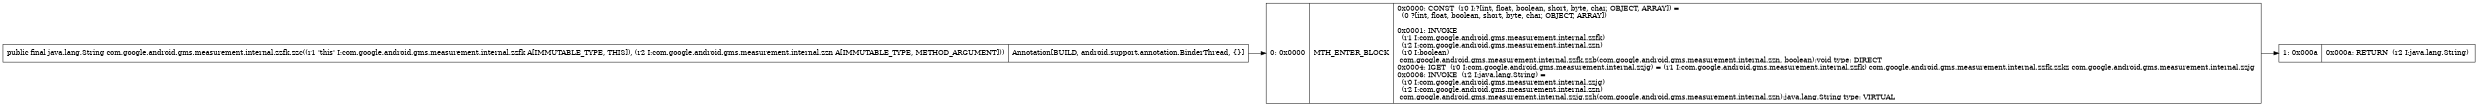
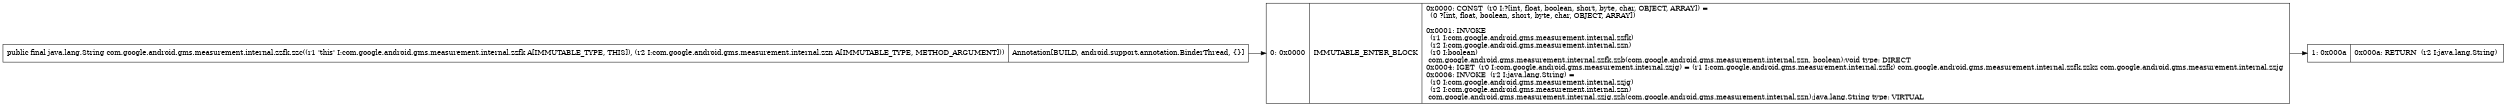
node "0: 0x0000": text "MTH_ENTER_BLOCK" -> "IMMUTABLE_ENTER_BLOCK"
